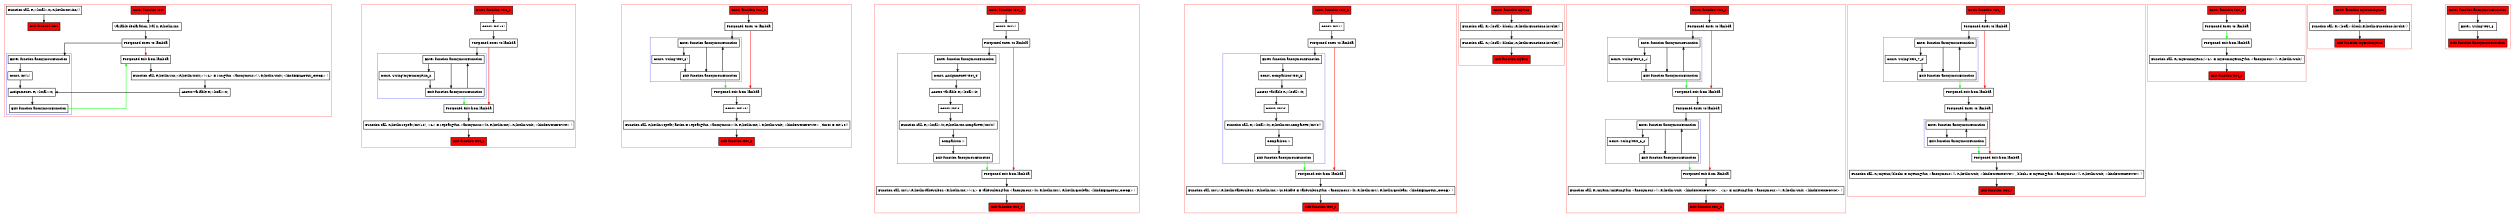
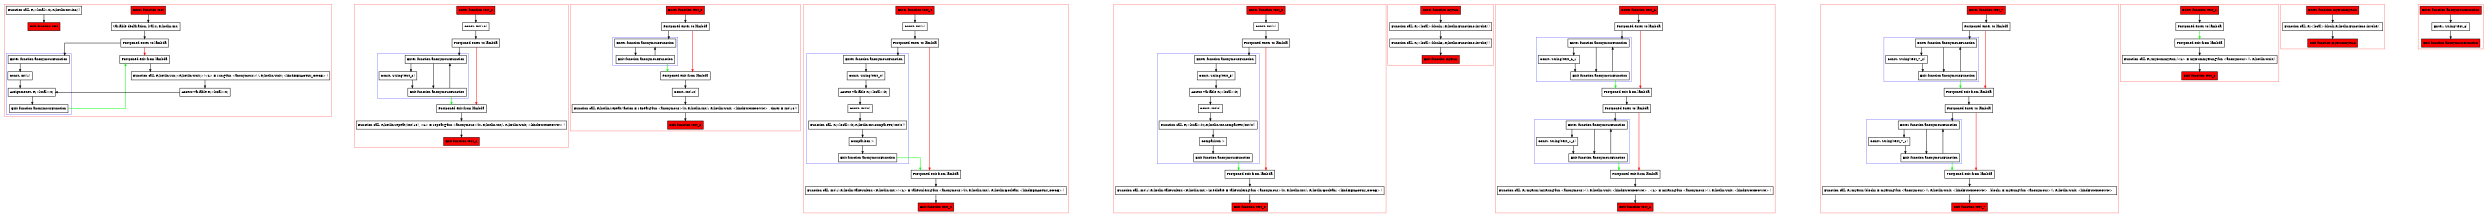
node "Const: String(test_3)": removed
node "Const: String(myDummyRun_2)": label "Const: String(myDummyRun_2)" -> "Const: String(test_2)"
node "Const: Assignmenet(test_4)": label "Const: Assignmenet(test_4)" -> "Const: String(test_4)"
node "Const: Comparison(test_5)": label "Const: Comparison(test_5)" -> "Const: String(test_5)"
node "Const: String(test_6_2)": label "Const: String(test_6_2)" -> "Const: String(test_1_2)"
node "Const: String(test_7_1)": added
